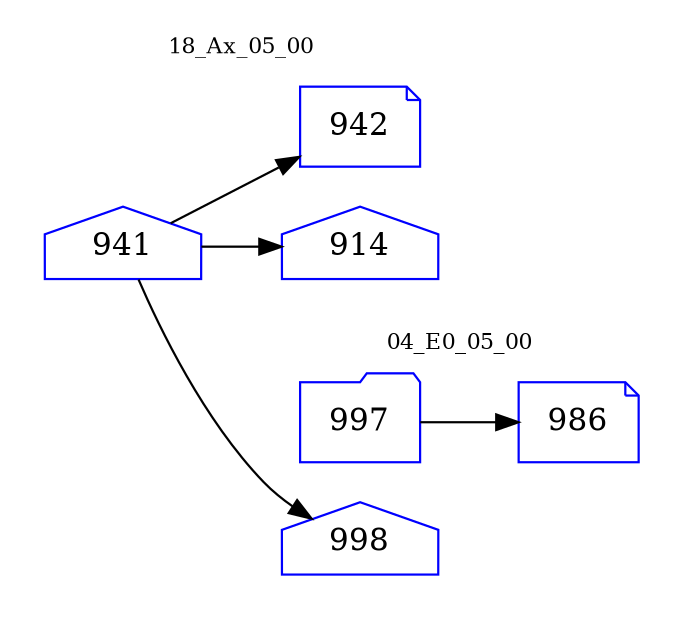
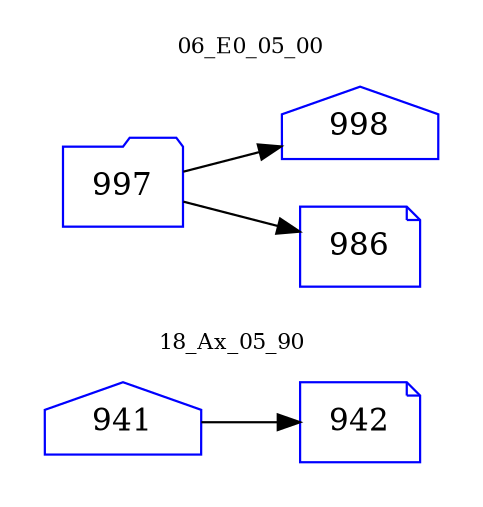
cluster "18_Ax_05_00": label "18_Ax_05_00" -> "18_Ax_05_90"
node "914": removed
cluster "04_E0_05_00": label "04_E0_05_00" -> "06_E0_05_00"
edge "941" -> "998": now "997" -> "998"
